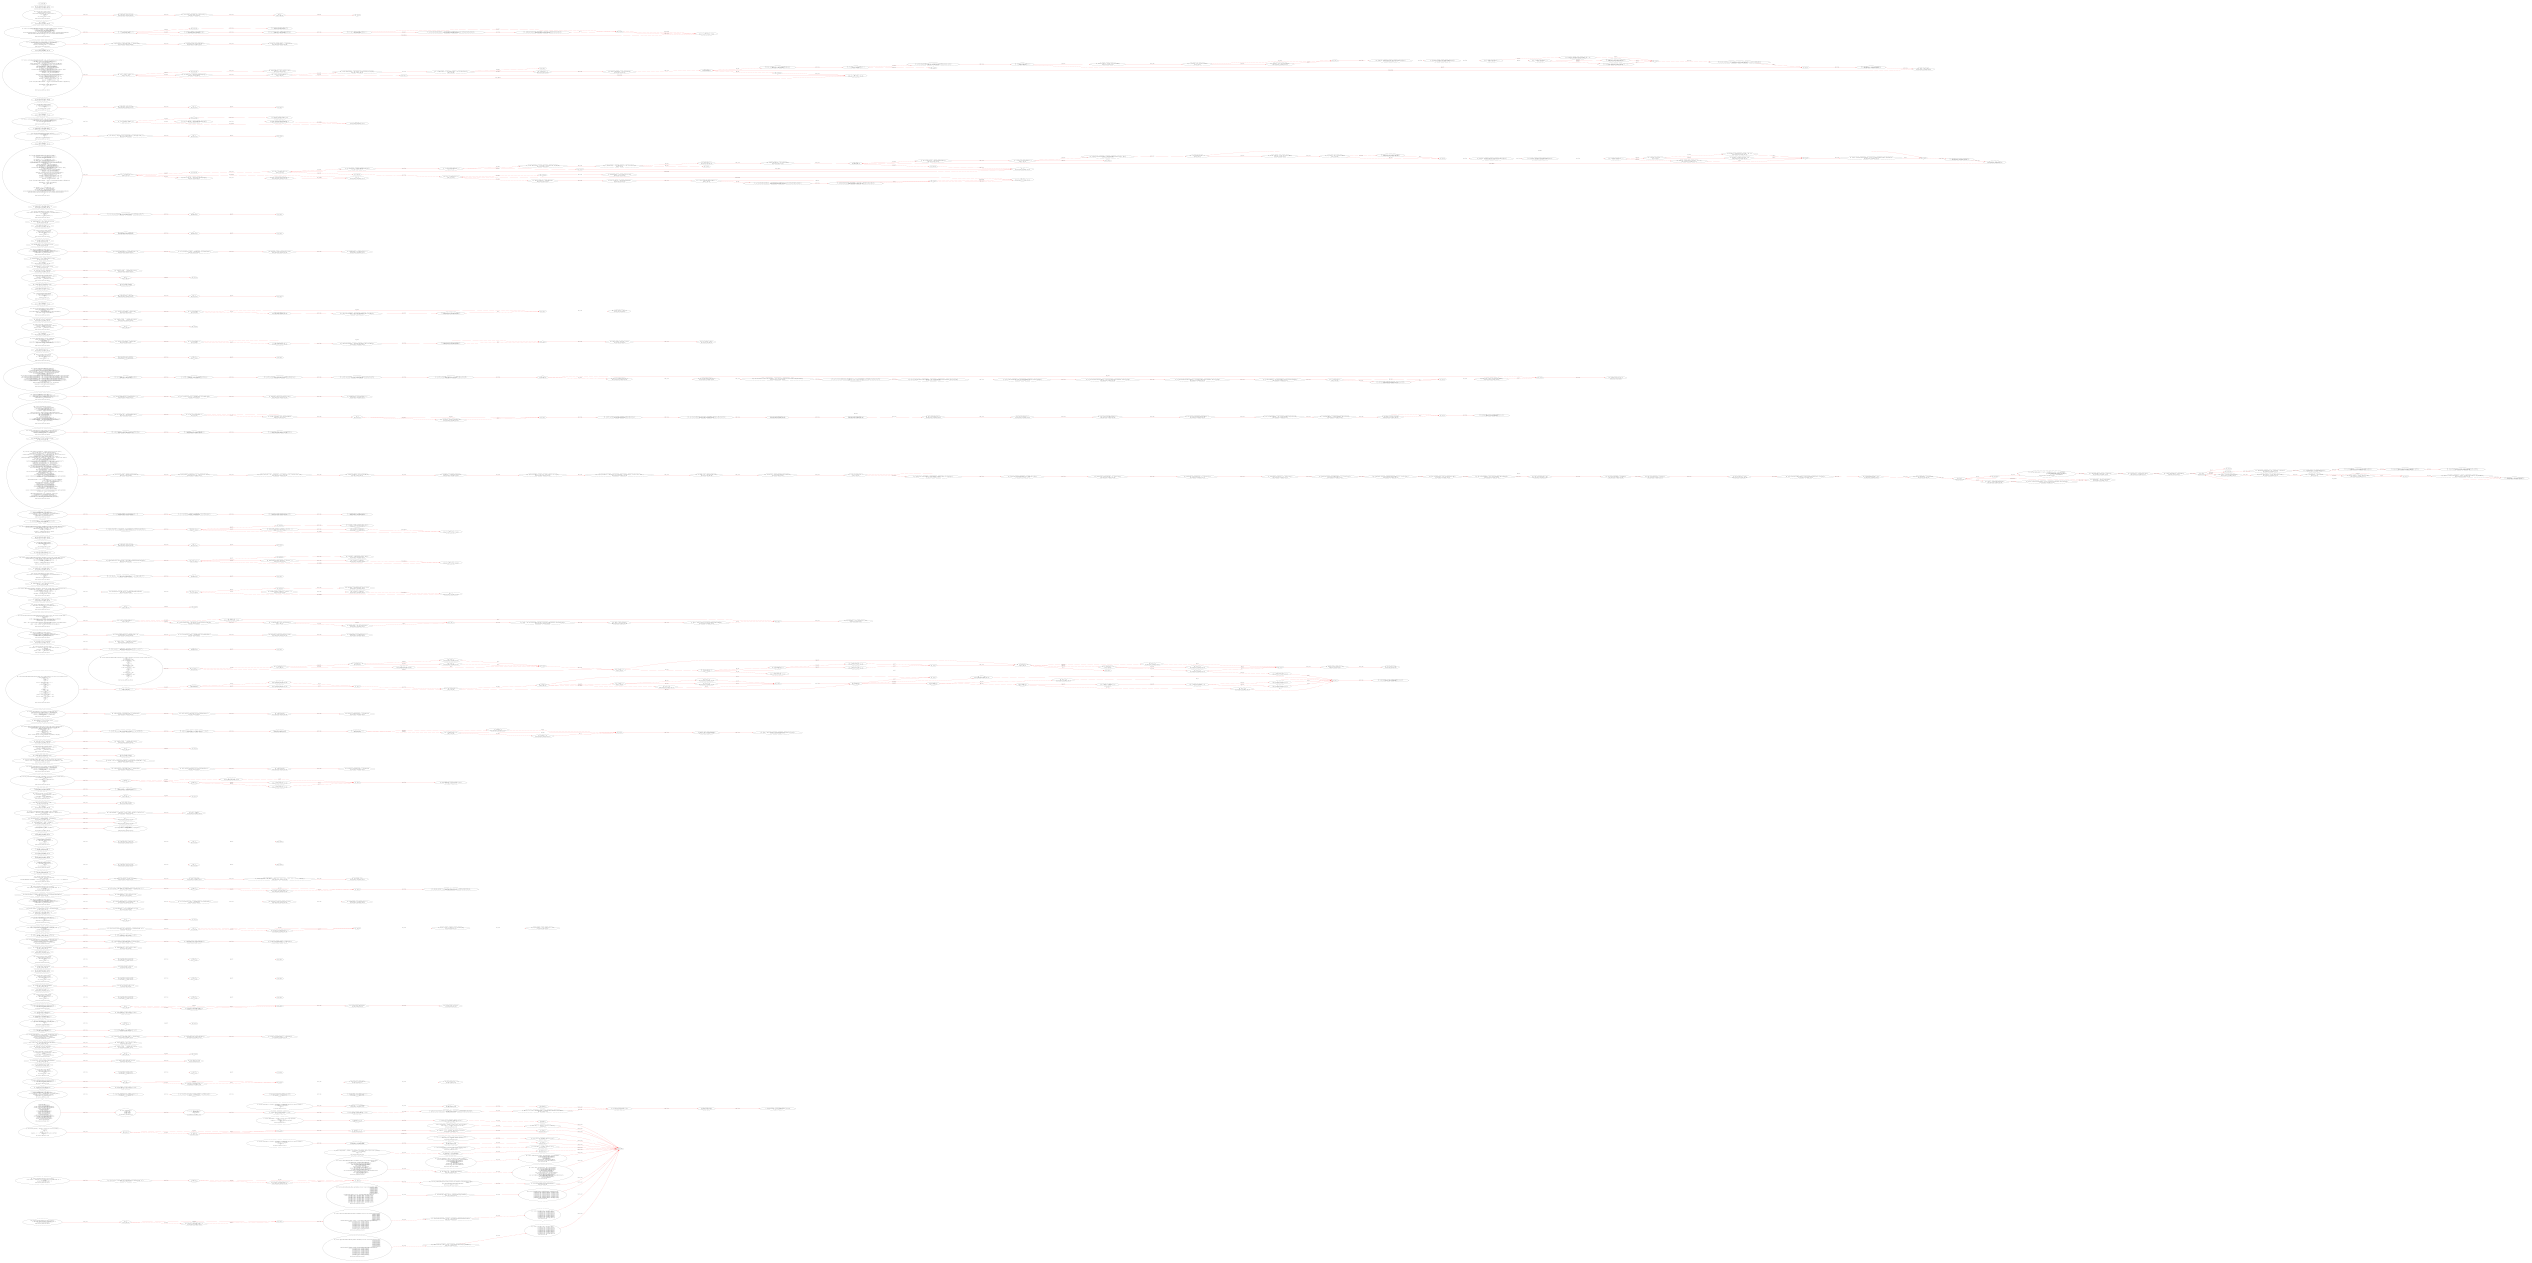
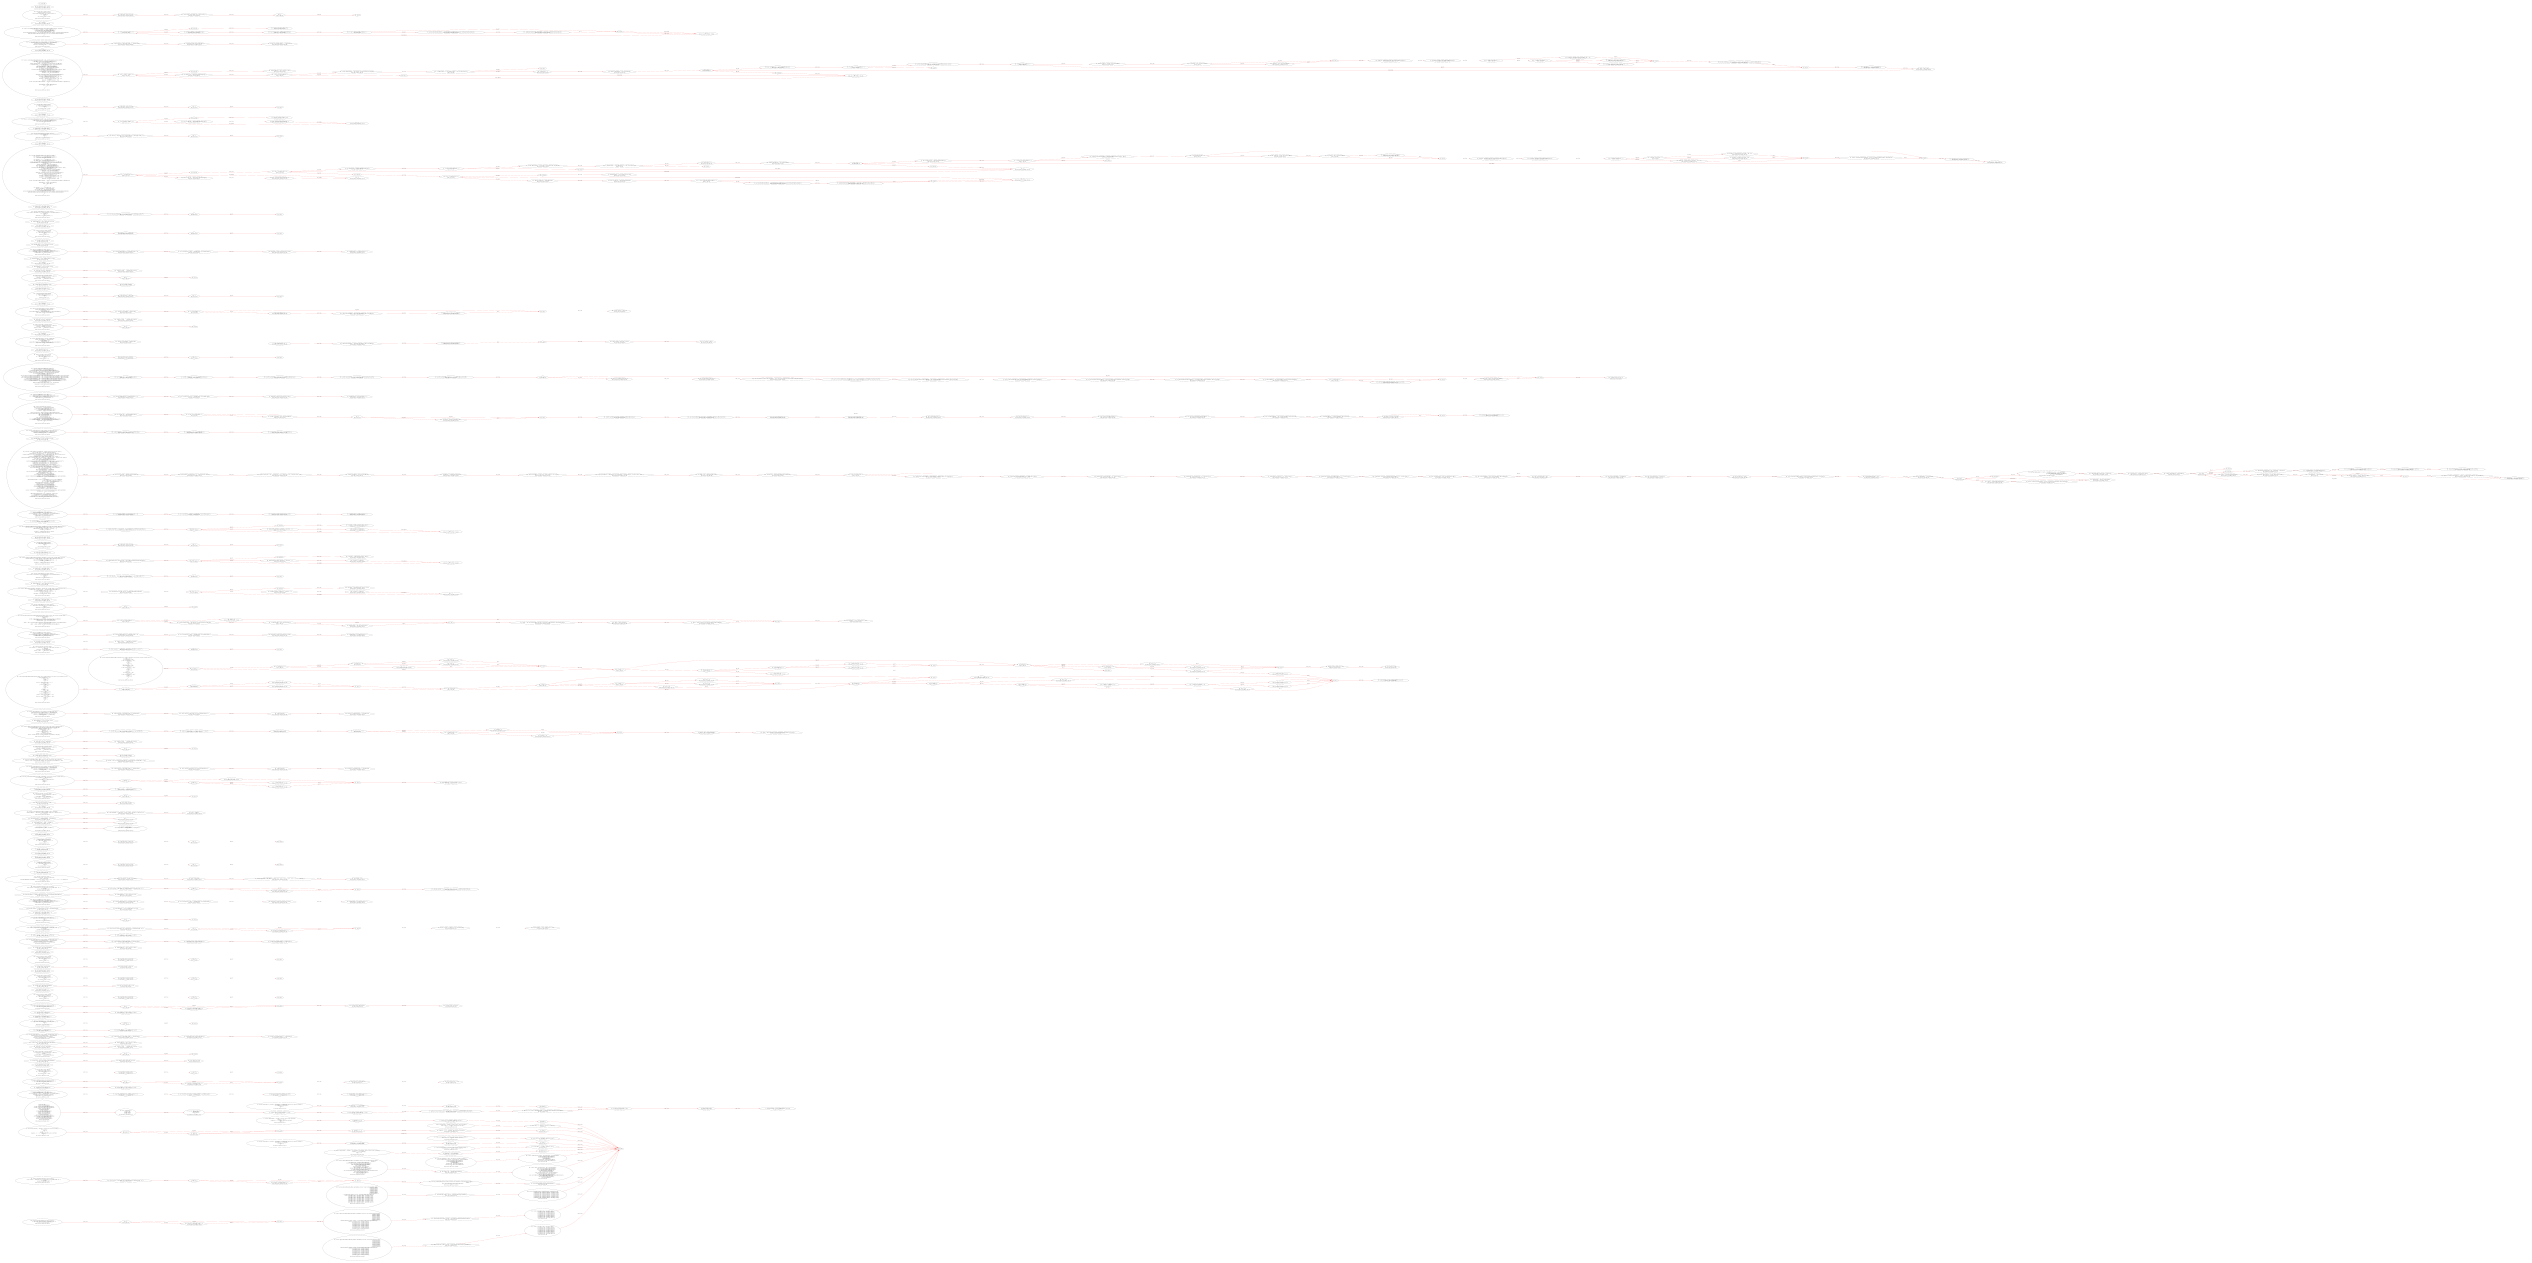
node "547_ if_avaliableAmount > 0 3470-if-548-552": removed
